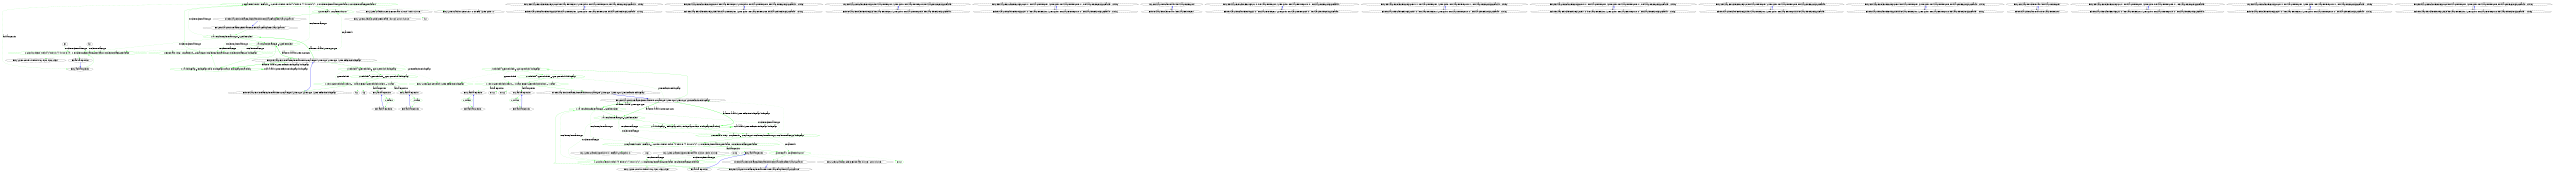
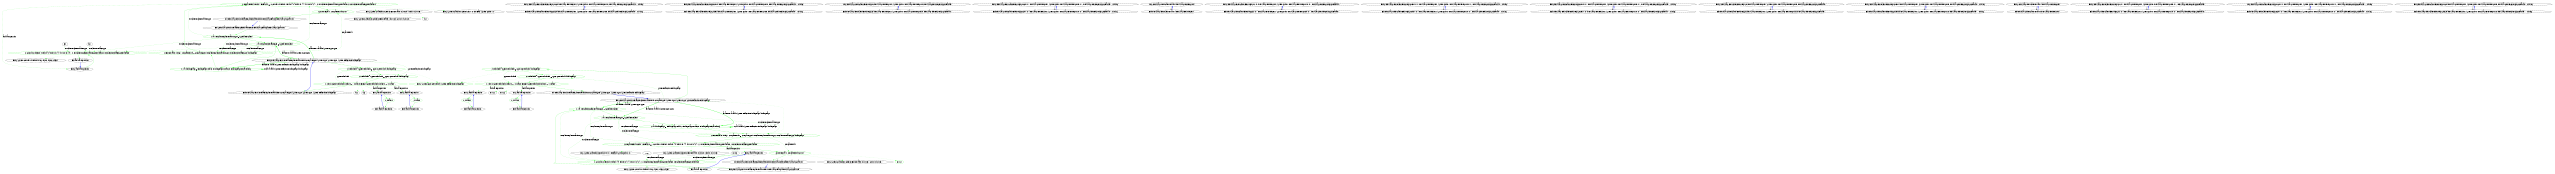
node "m1_31": label "m1_31" -> "m1_61"
